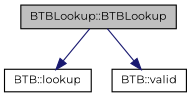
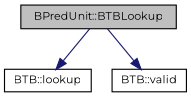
node "BTBLookup::BTBLookup": label "BTBLookup::BTBLookup" -> "BPredUnit::BTBLookup"
